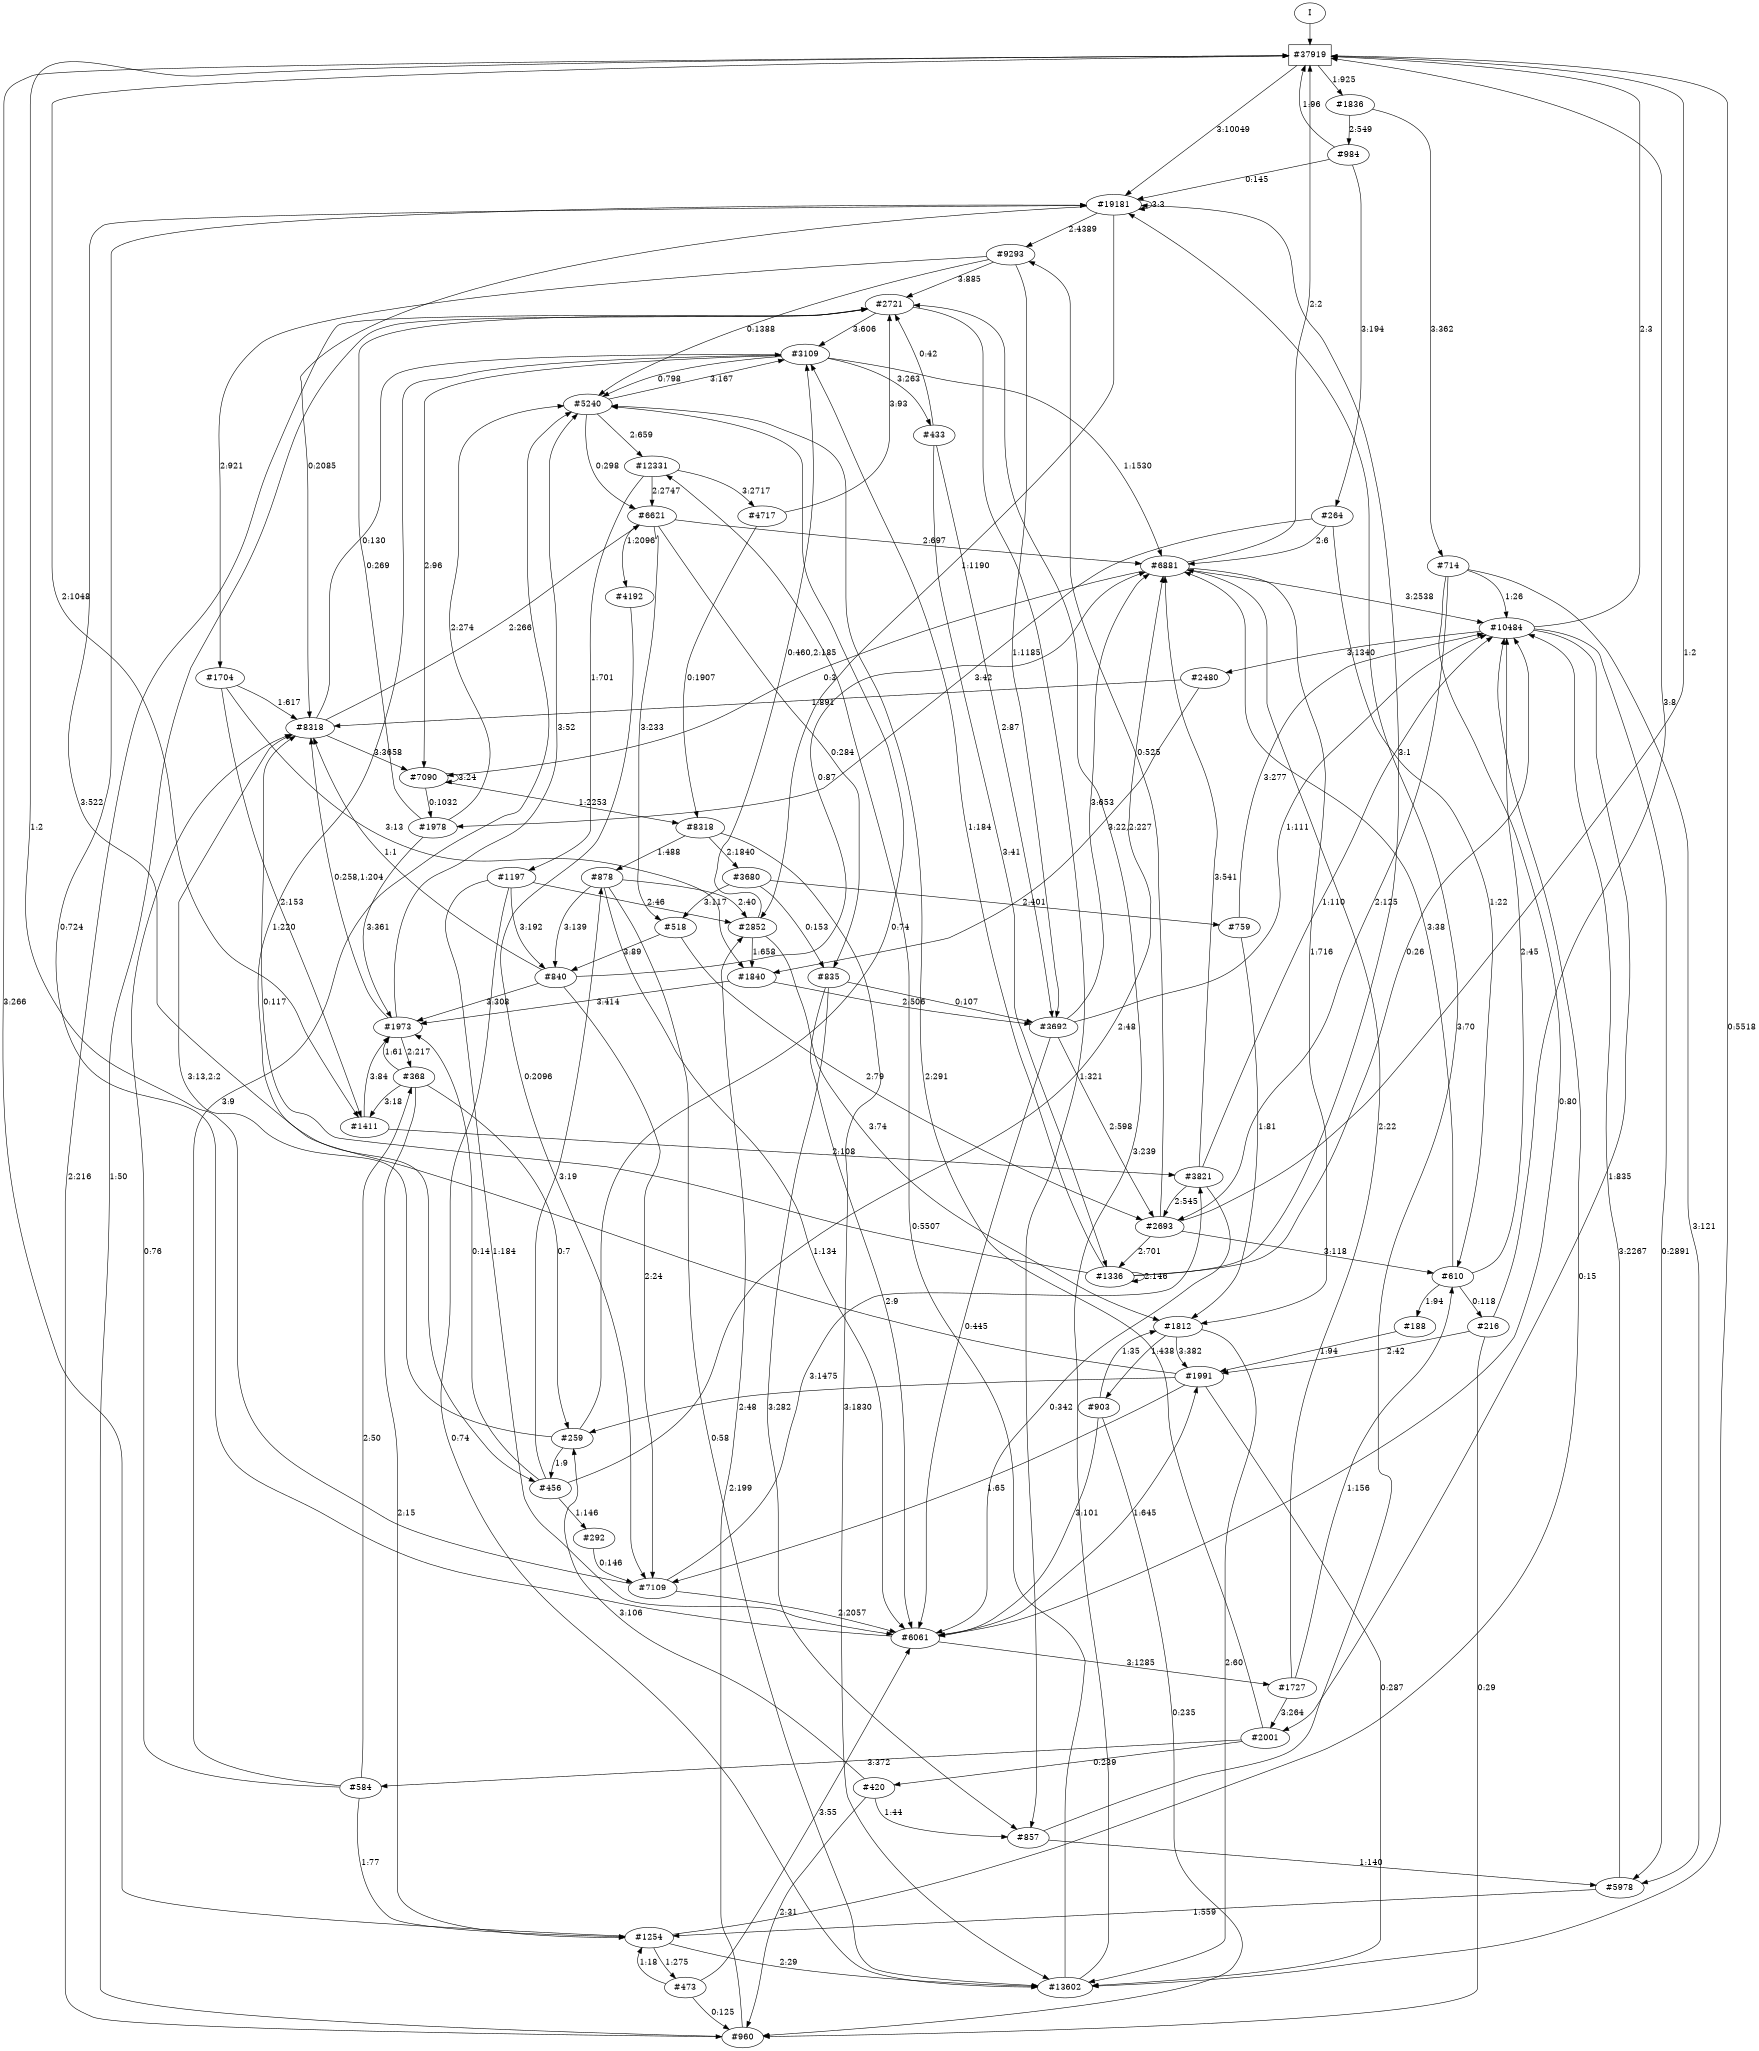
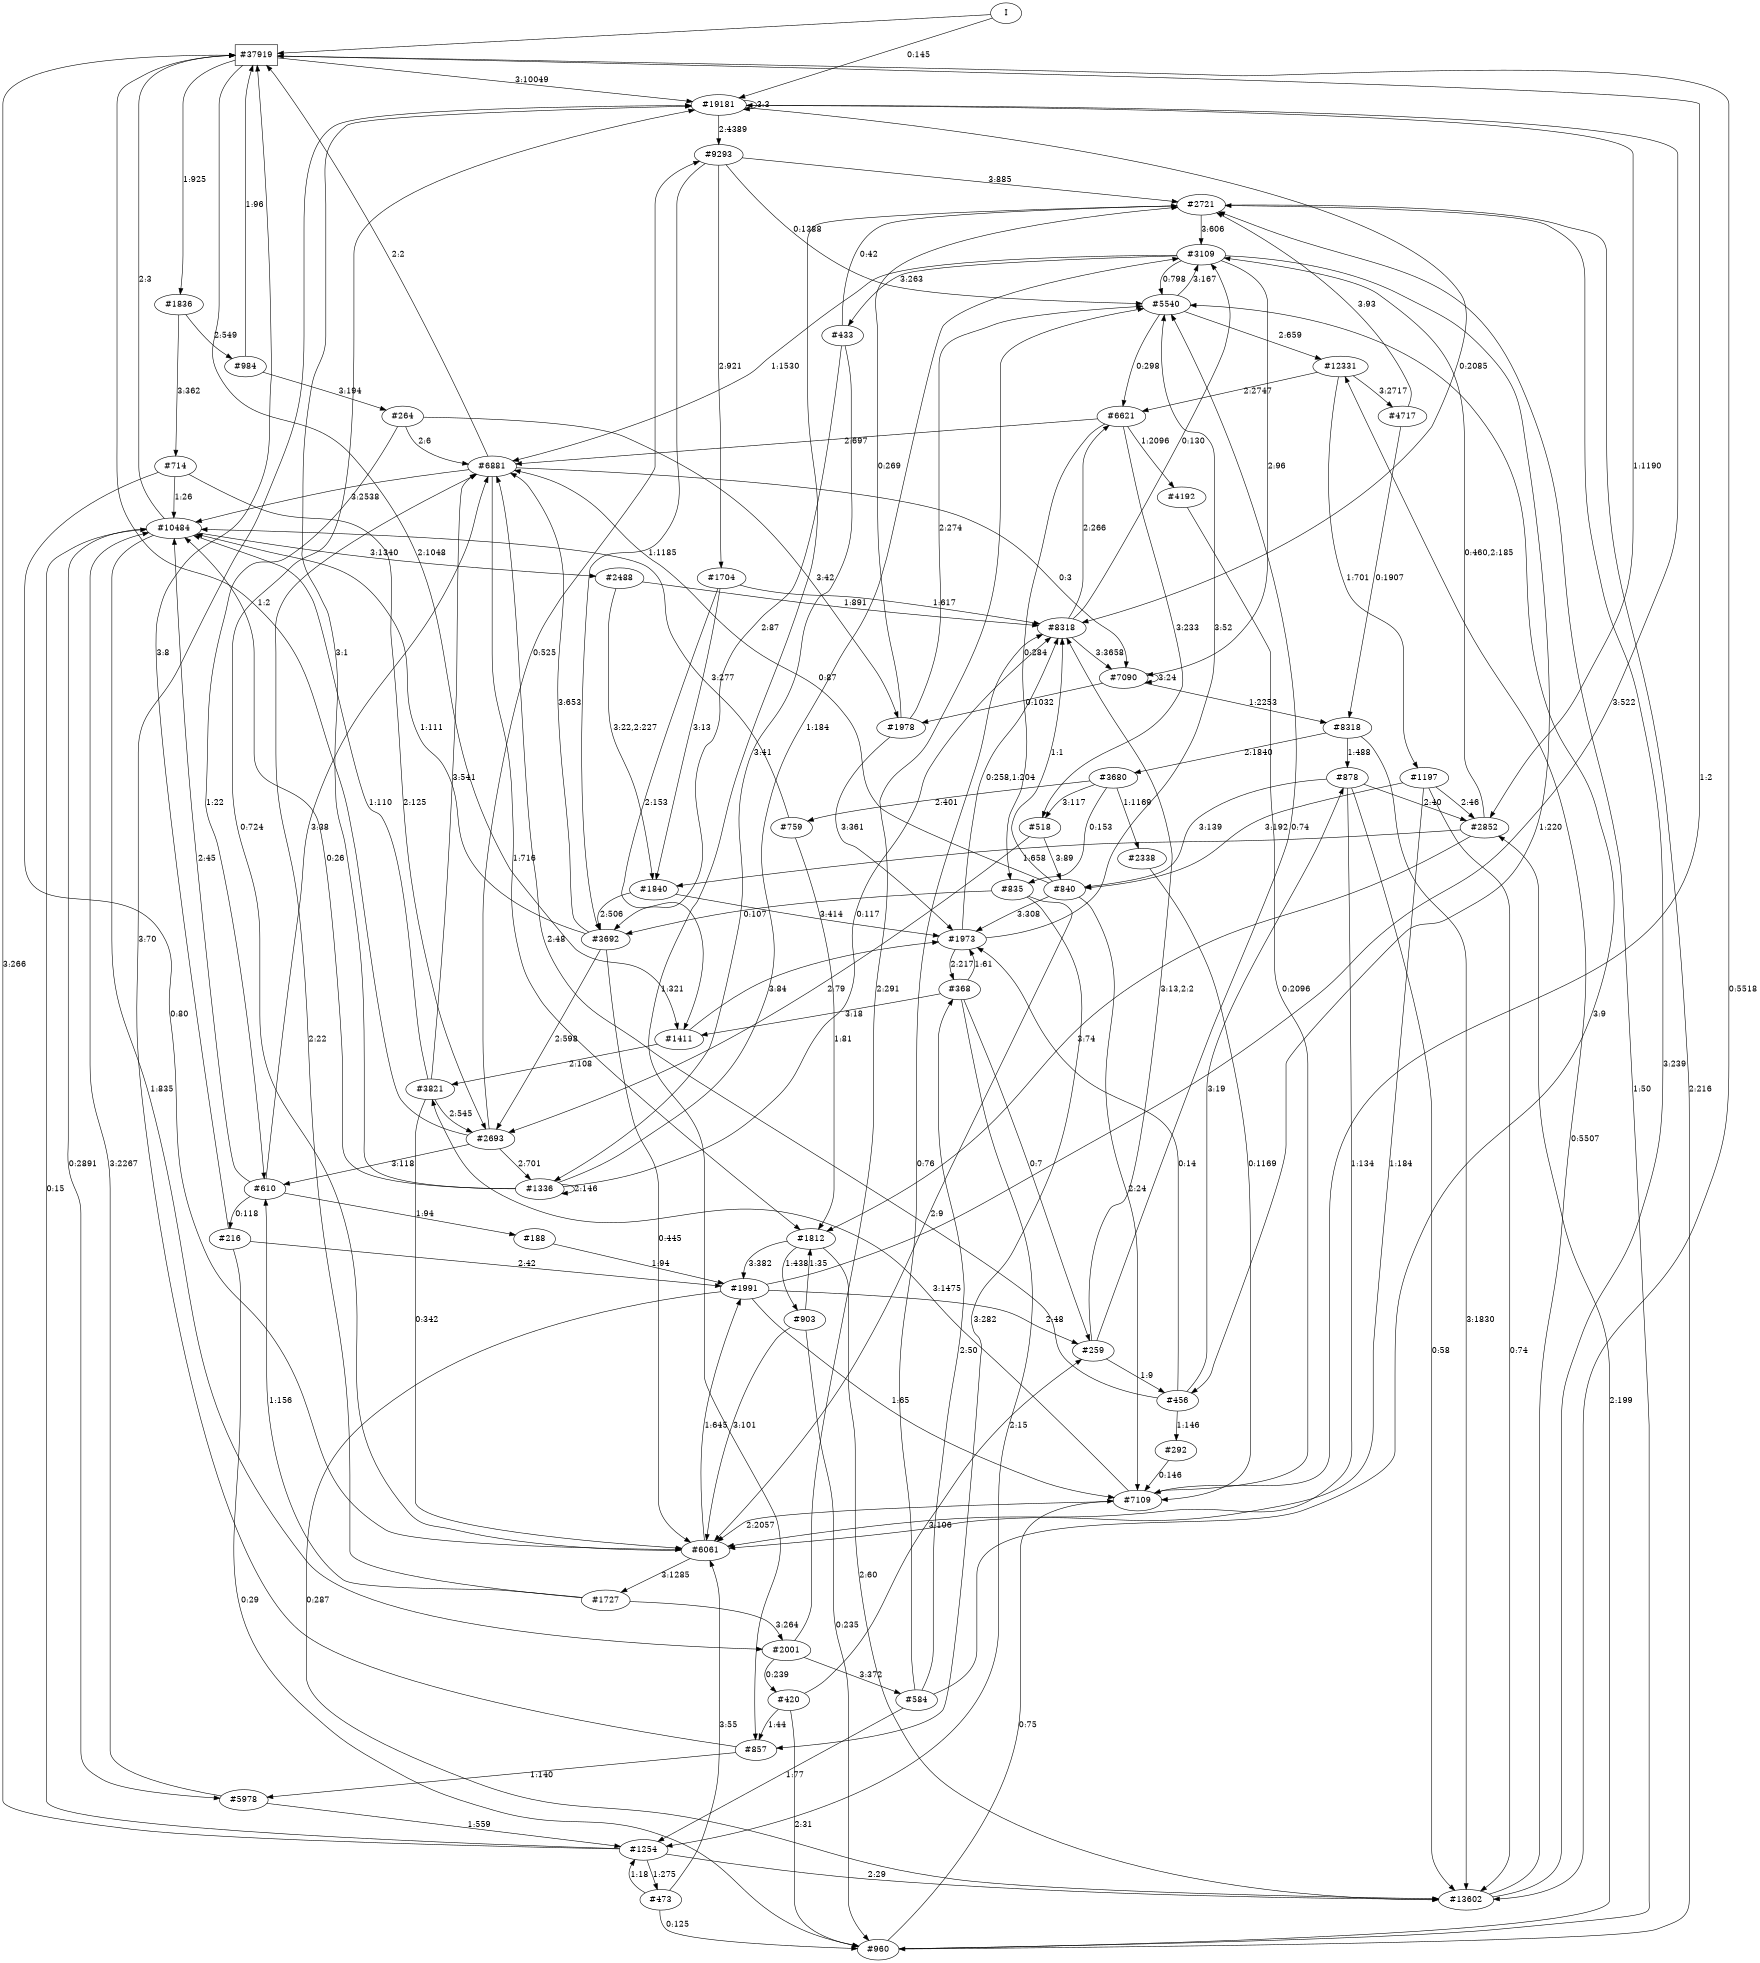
edge "#984" -> "#19181": now "I" -> "#19181"
node "#5240": label "#5240" -> "#5540"
node "#2480": label "#2480" -> "#2488"
node "#2338": added
edge "#714" -> "#5978": removed, label "3:121"
edge "#960" -> "#7109": added, label "0:75"
